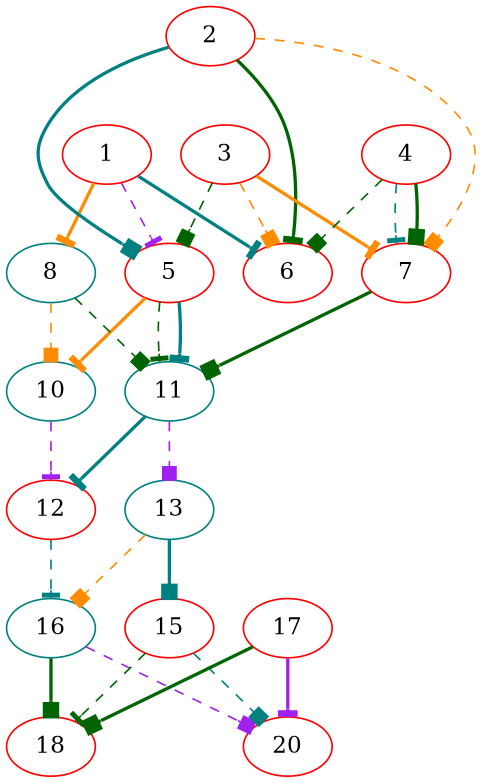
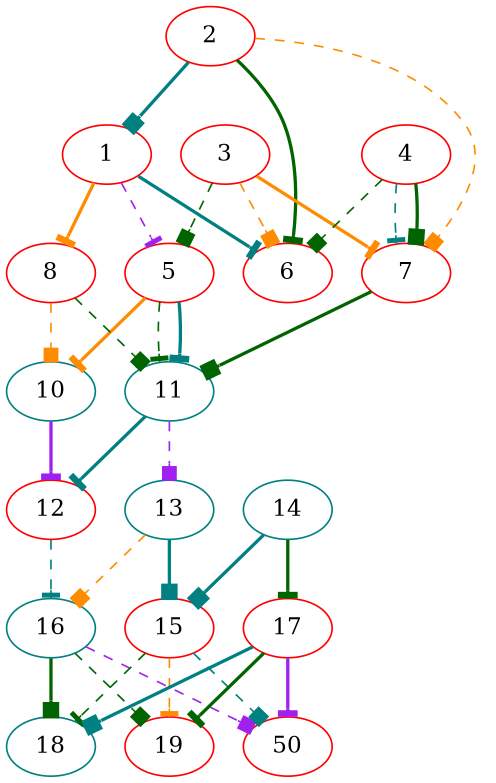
edge "2" -> "5": now "2" -> "1"
node "8": color teal -> red
edge "10" -> "12": style dashed -> bold
node "14": added
edge "17" -> "18": color darkgreen -> teal
node "18": color red -> teal
node "19": added
node "20": label "20" -> "50"
